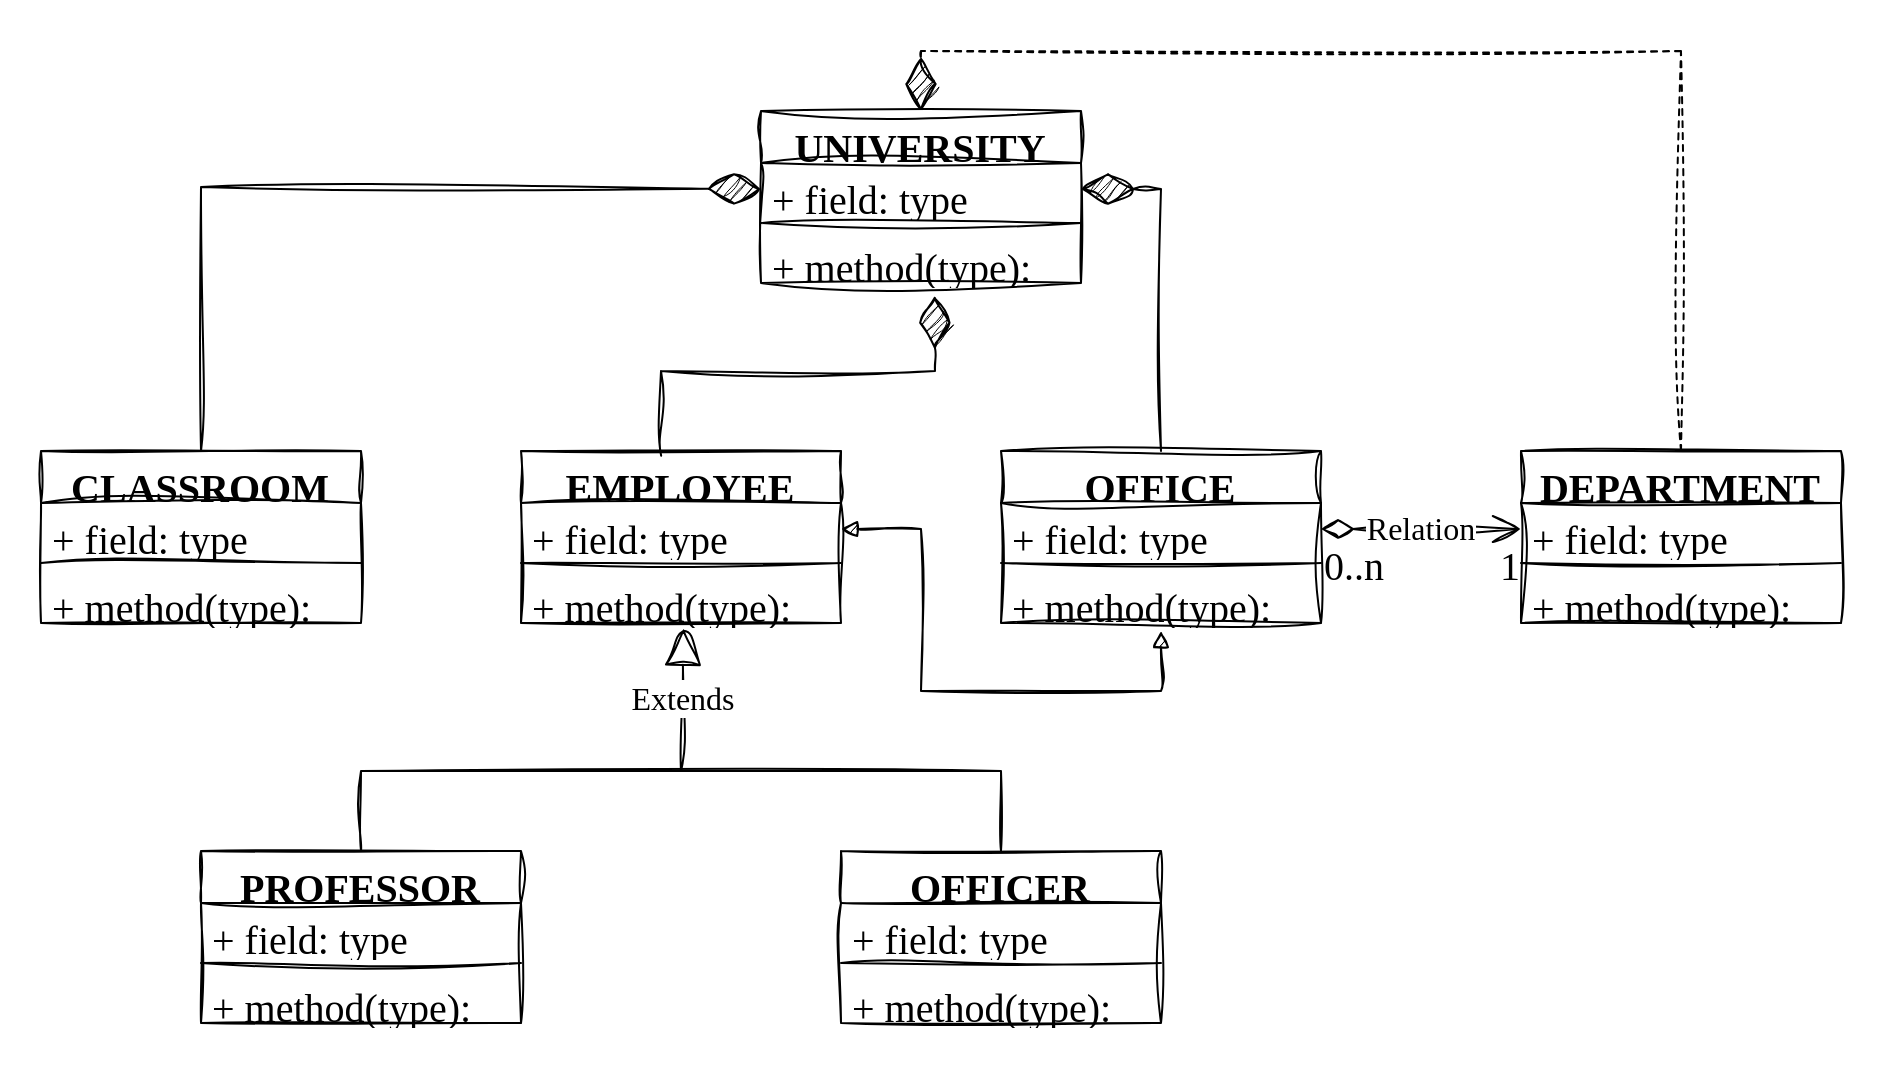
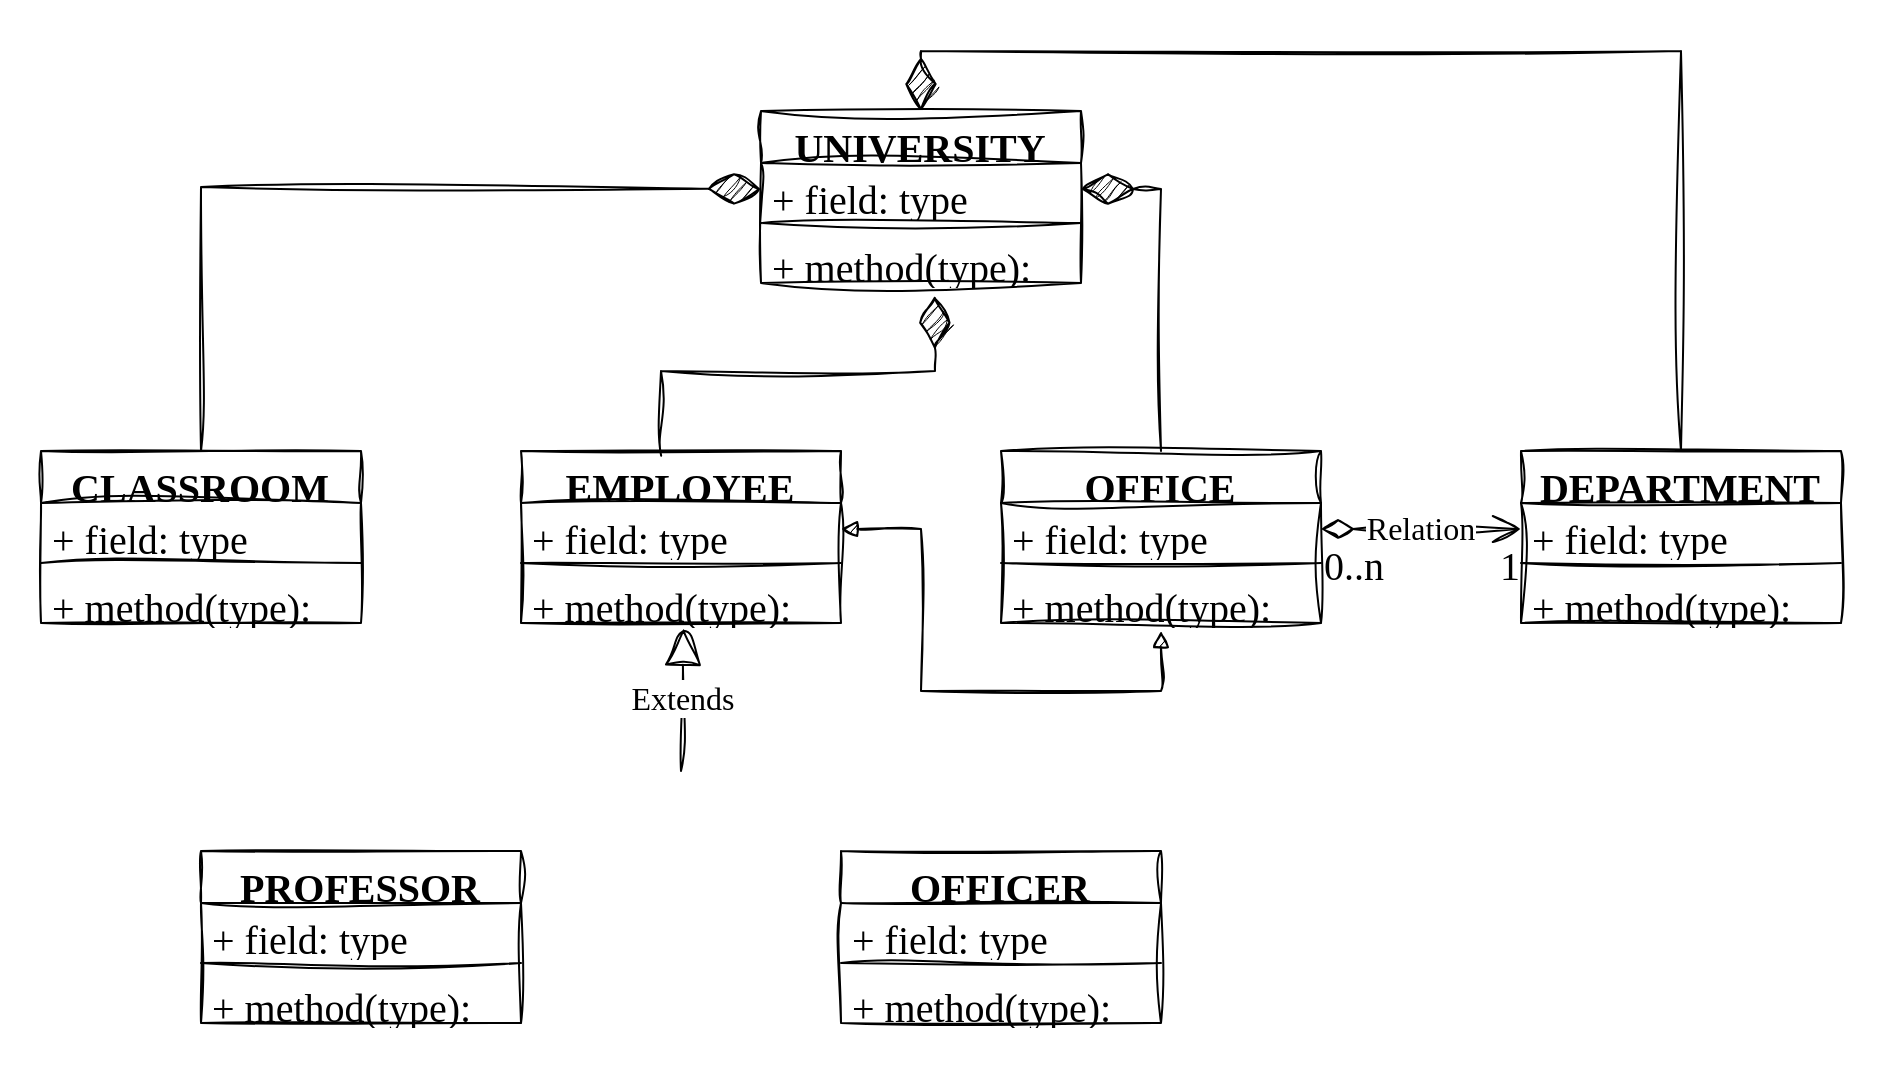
edge "DEPARTMENT" -> "UNIVERSITY": style dashed -> solid
edge "PROFESSOR" -- "OFFICER": removed
